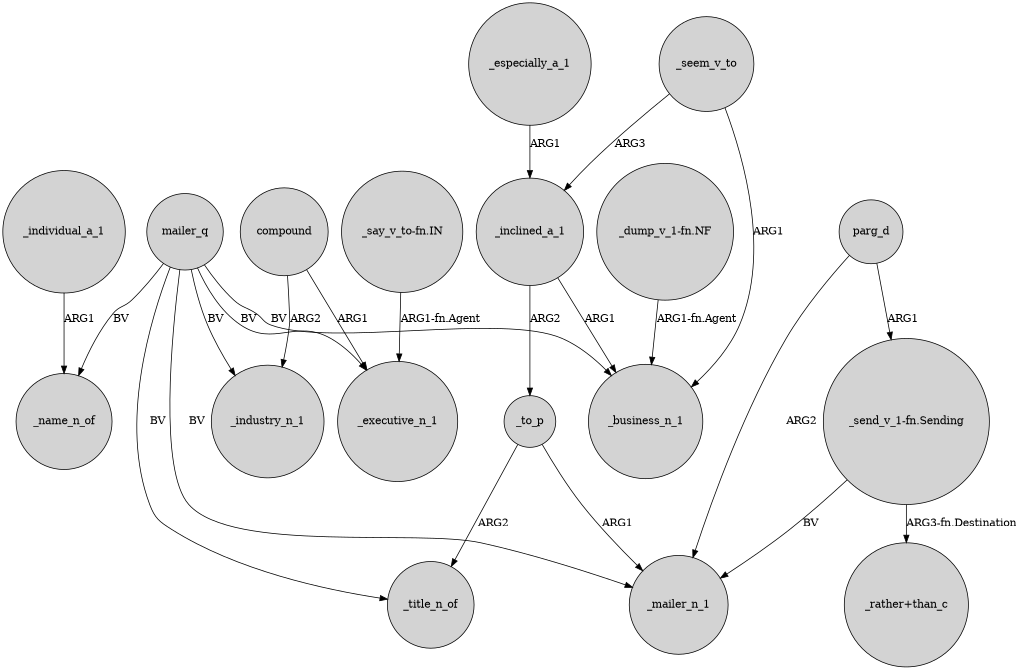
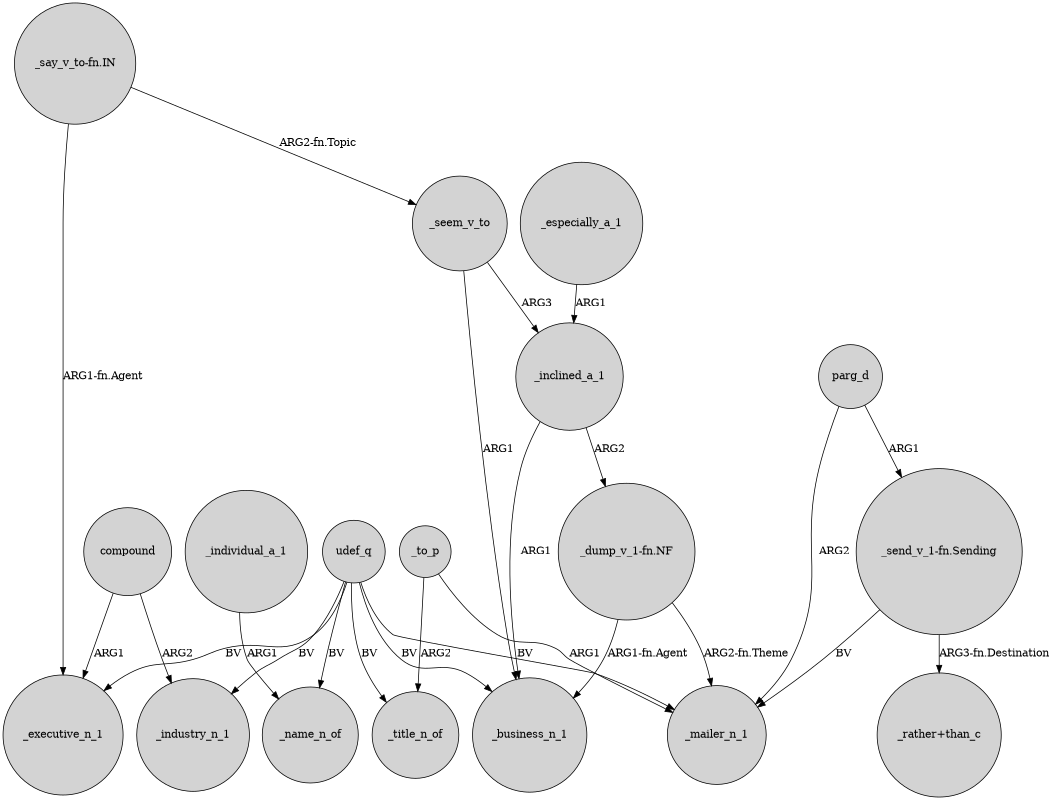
edge "_say_v_to-fn.IN" -> "_seem_v_to": added, label "ARG2-fn.Topic"
node "mailer_q": label "mailer_q" -> "udef_q"
edge "_inclined_a_1" -> "_to_p": now "_inclined_a_1" -> "_dump_v_1-fn.NF"
edge "_dump_v_1-fn.NF" -> "_mailer_n_1": added, label "ARG2-fn.Theme"
